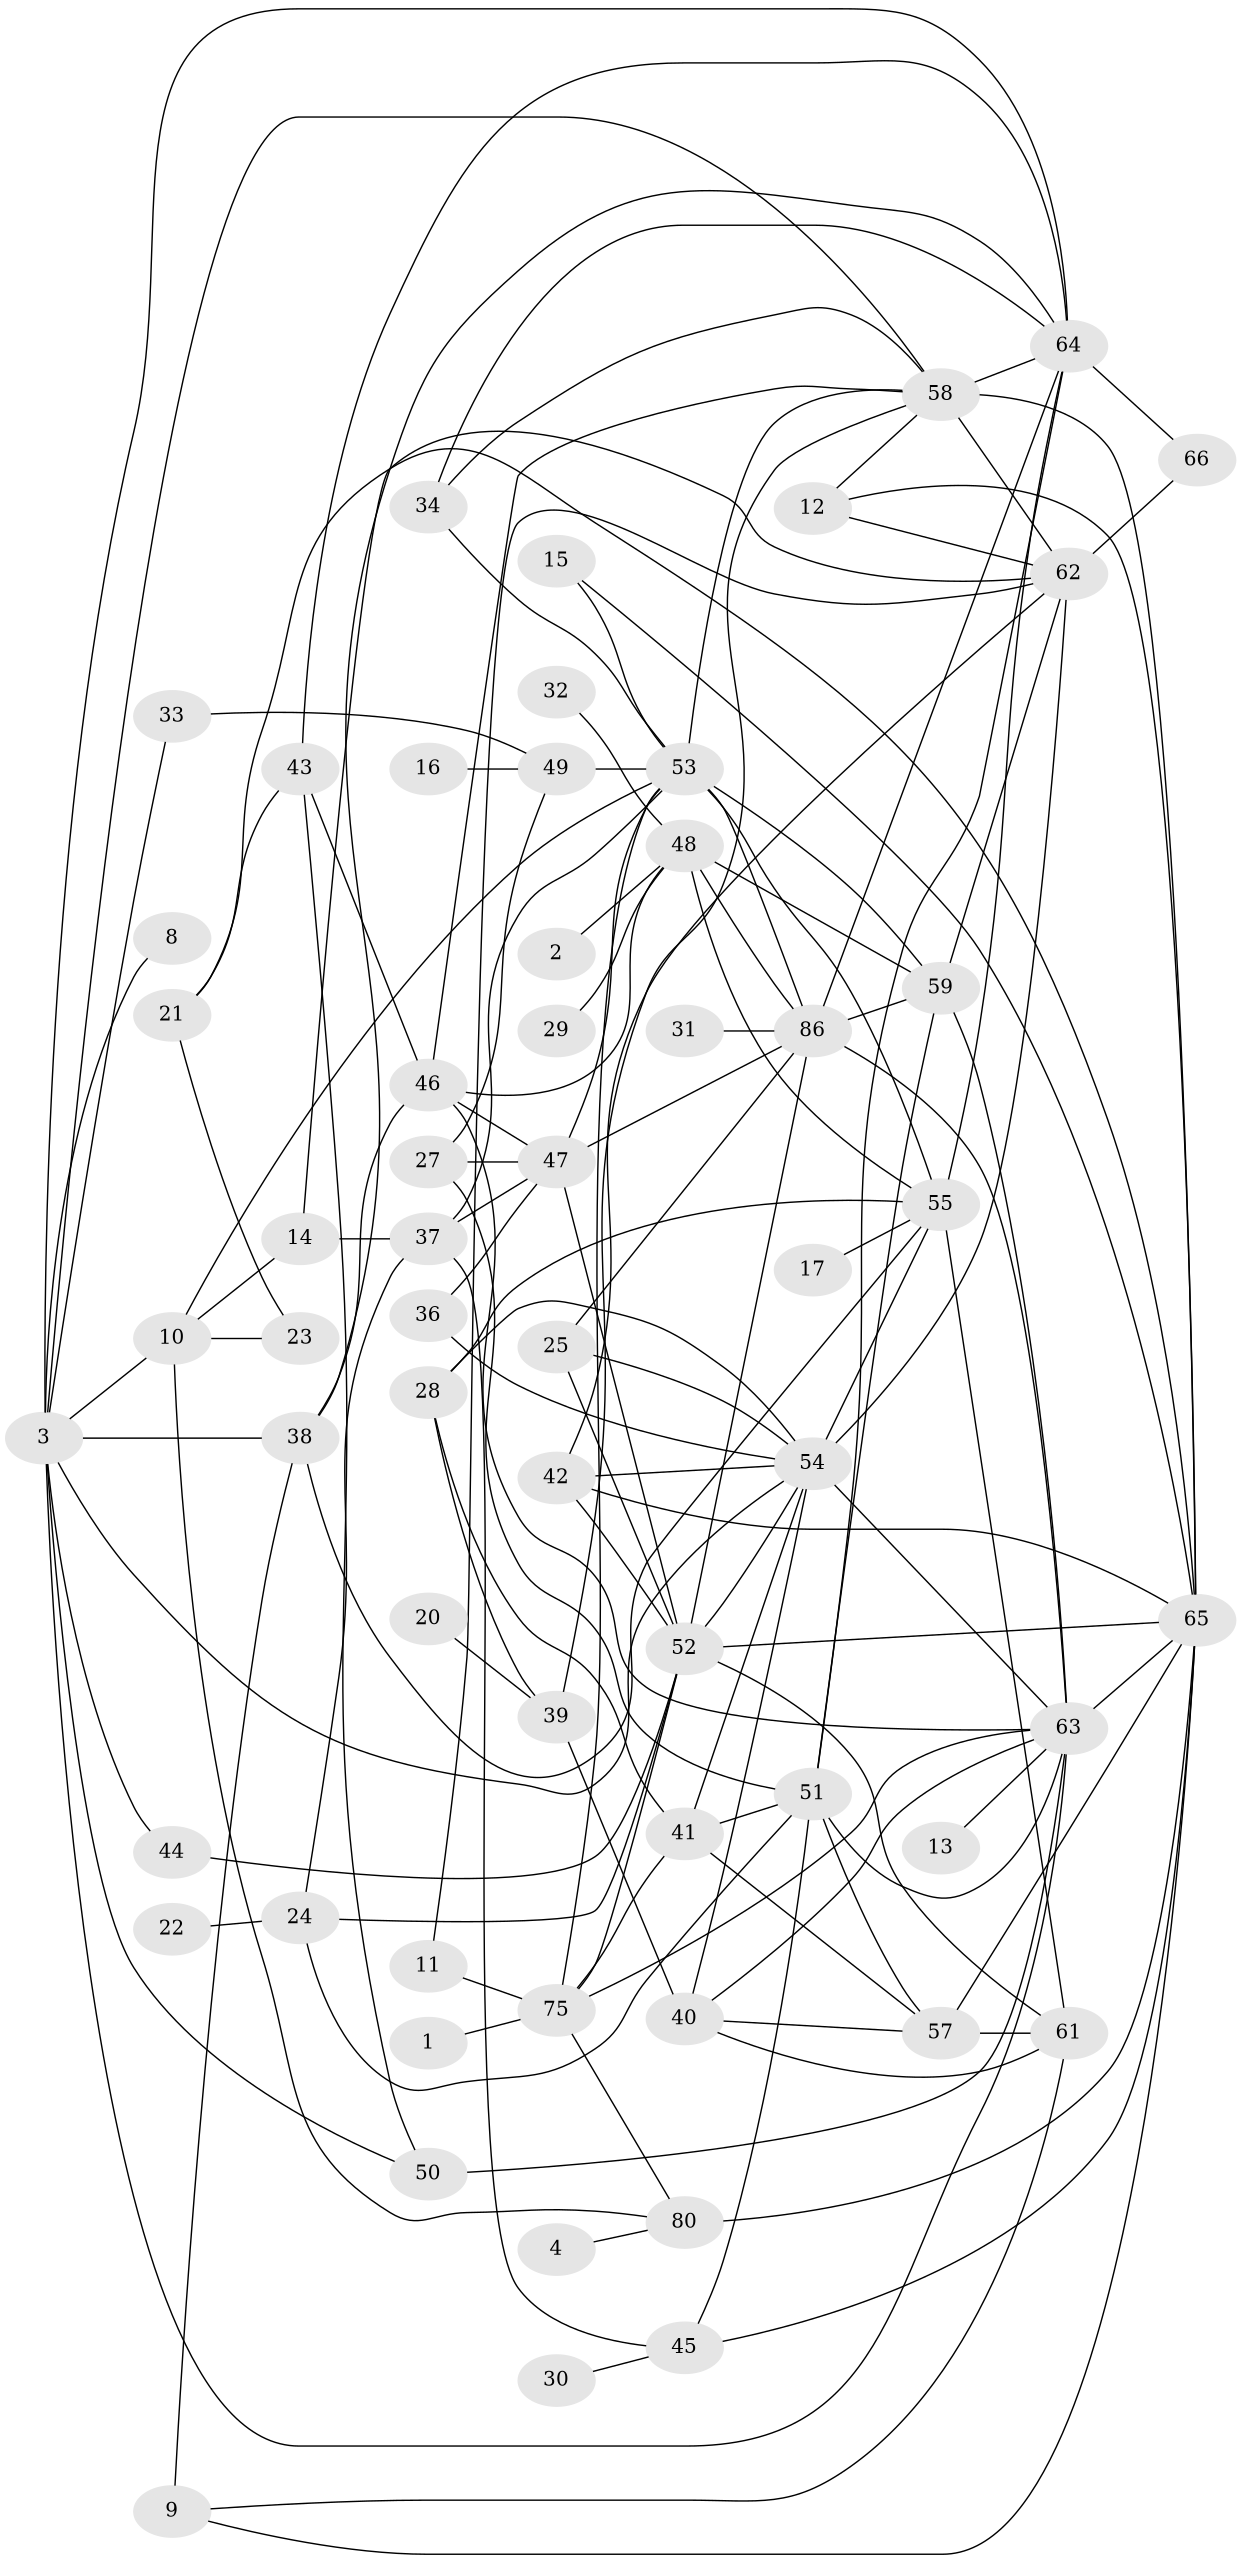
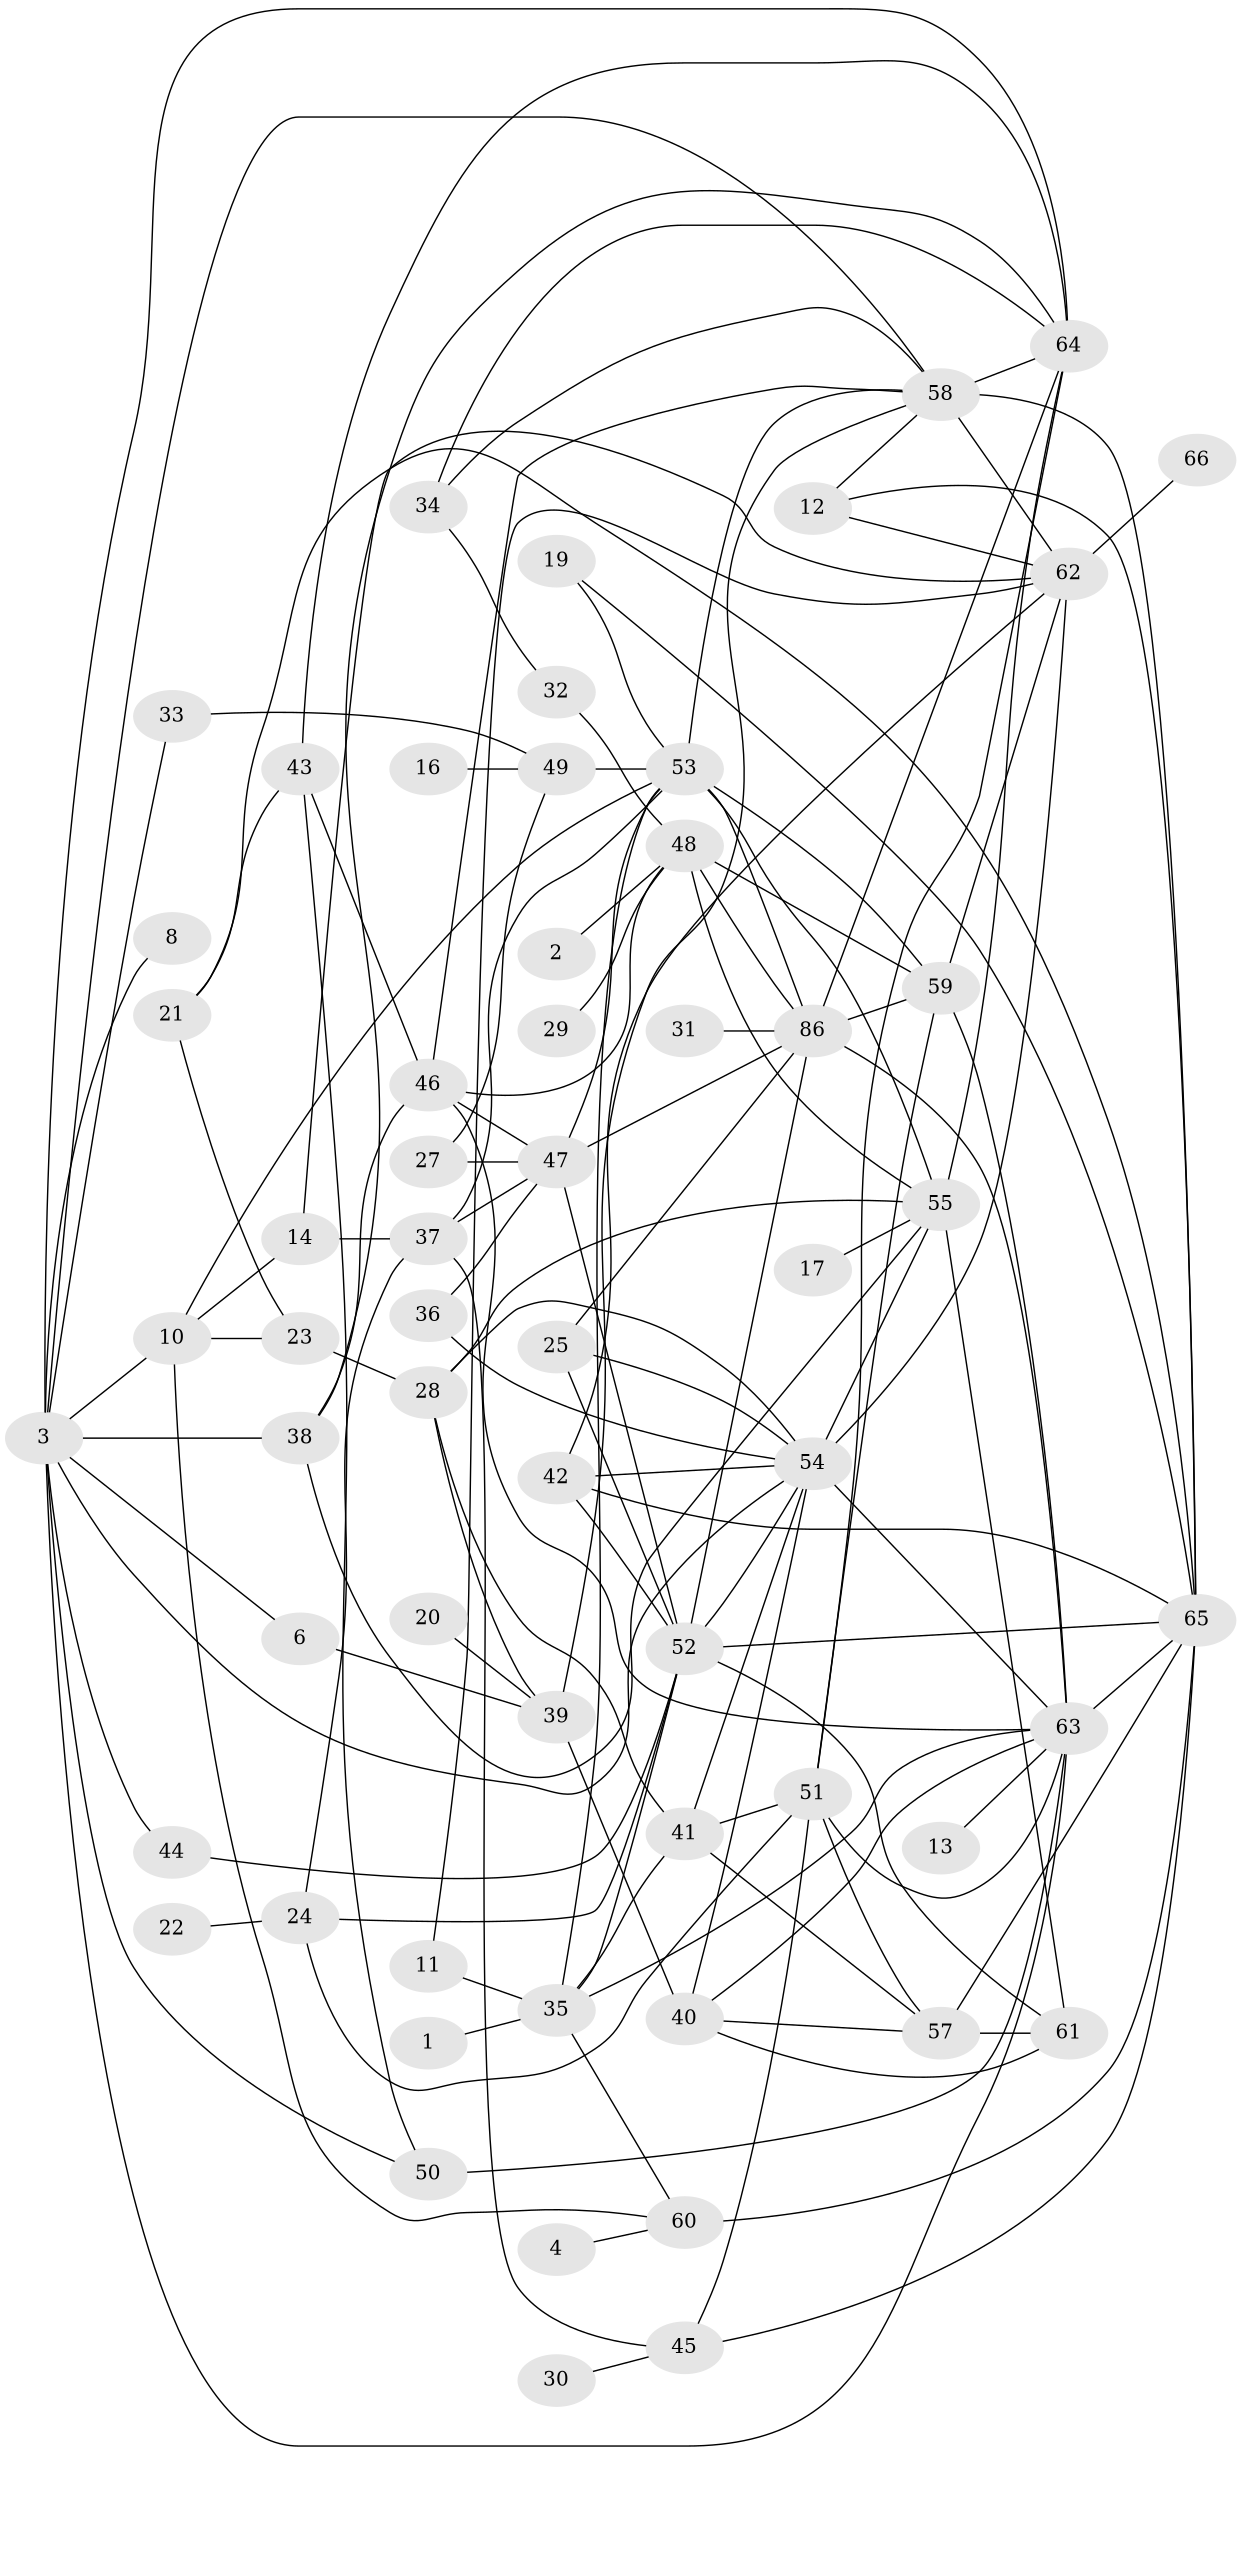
edge "64" -- "66": removed
node "15": label "15" -> "19"
edge "34" -- "53": now "34" -- "32"
edge "23" -- "28": added
edge "27" -- "51": removed
node "6": added
node "75": label "75" -> "35"
node "80": label "80" -> "60"
node "9": removed
